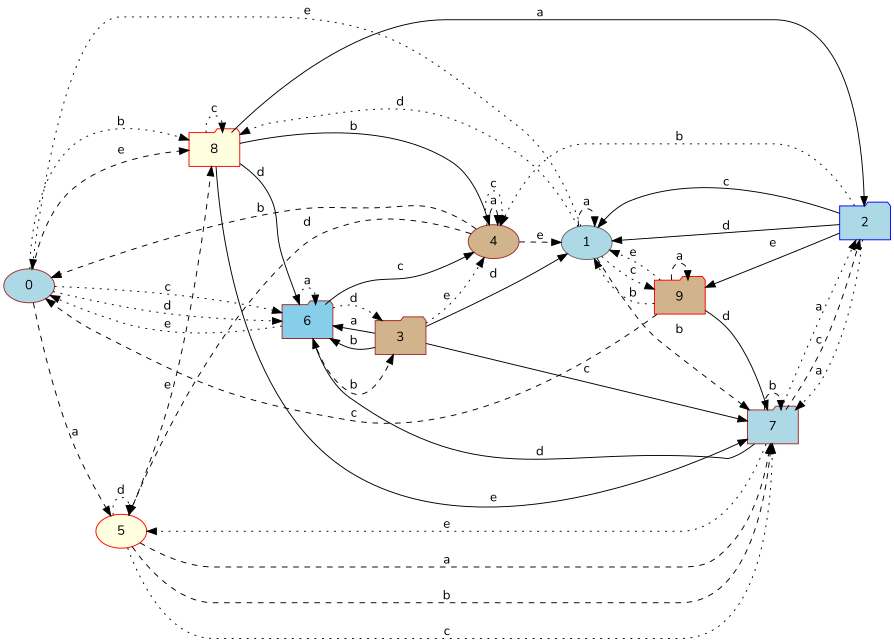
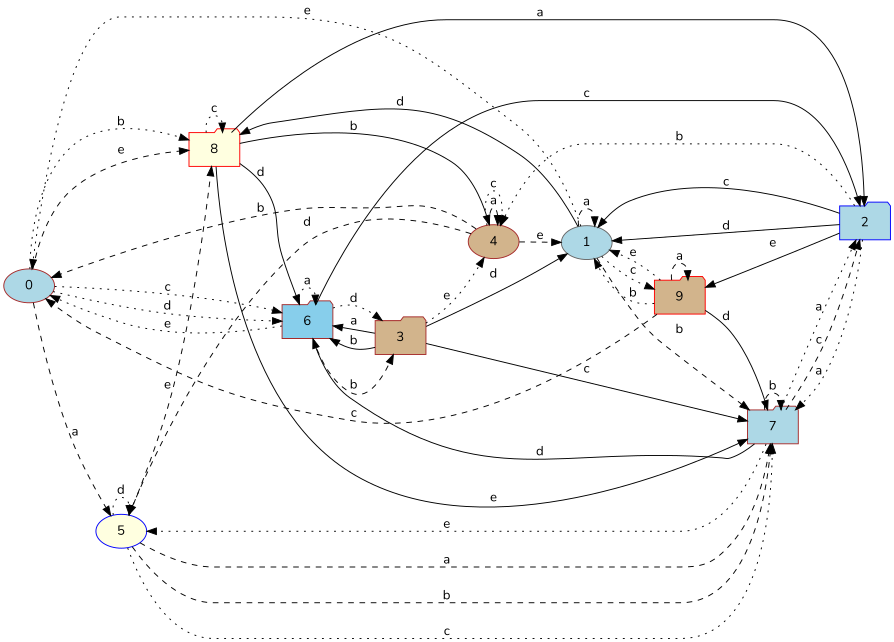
edge "1" -> "8": style dotted -> solid
edge "6" -> "4": now "6" -> "2"
node "5": color red -> blue
